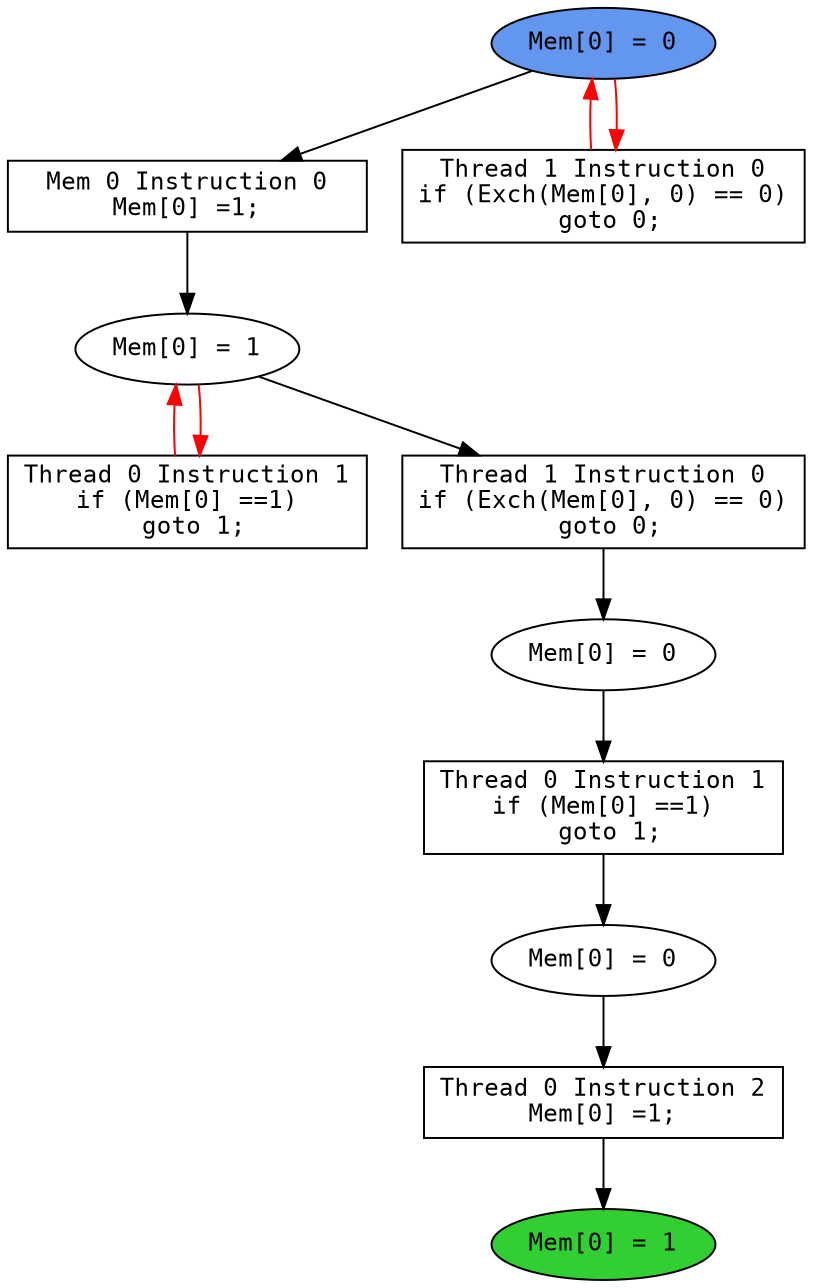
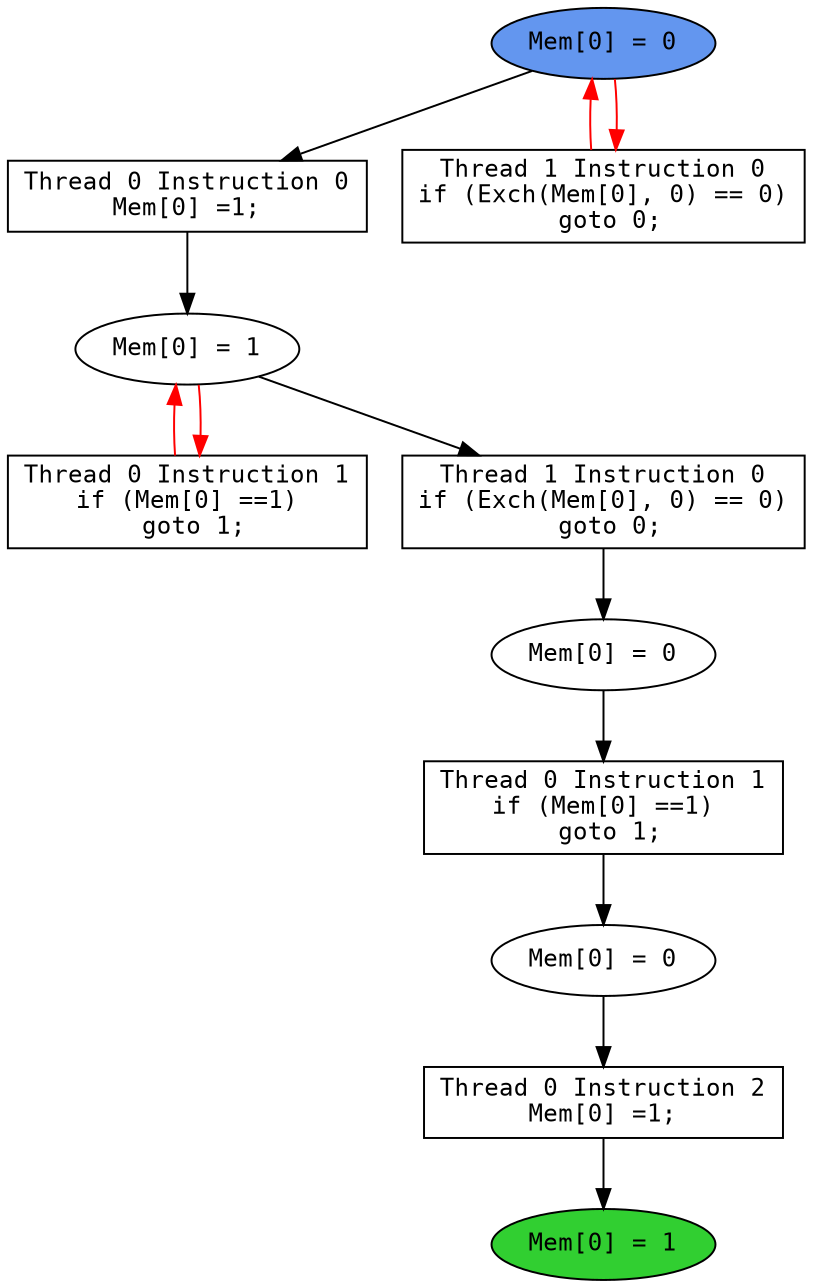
node "Mem 0 Instruction 0 Mem[0] =1;": label "Mem 0 Instruction 0 Mem[0] =1;" -> "Thread 0 Instruction 0 Mem[0] =1;"
